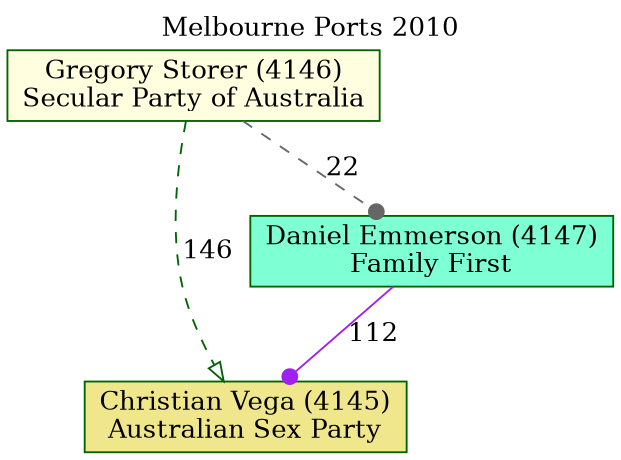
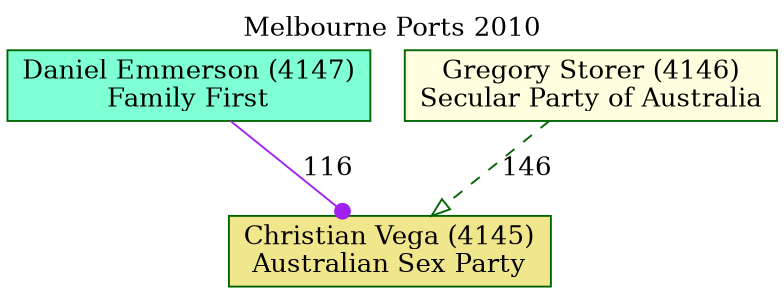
edge "Gregory Storer (4146) Secular Party of Australia" -> "Daniel Emmerson (4147) Family First": removed, label "22"
edge "Daniel Emmerson (4147) Family First" -> "Christian Vega (4145) Australian Sex Party": label "112" -> "116"
